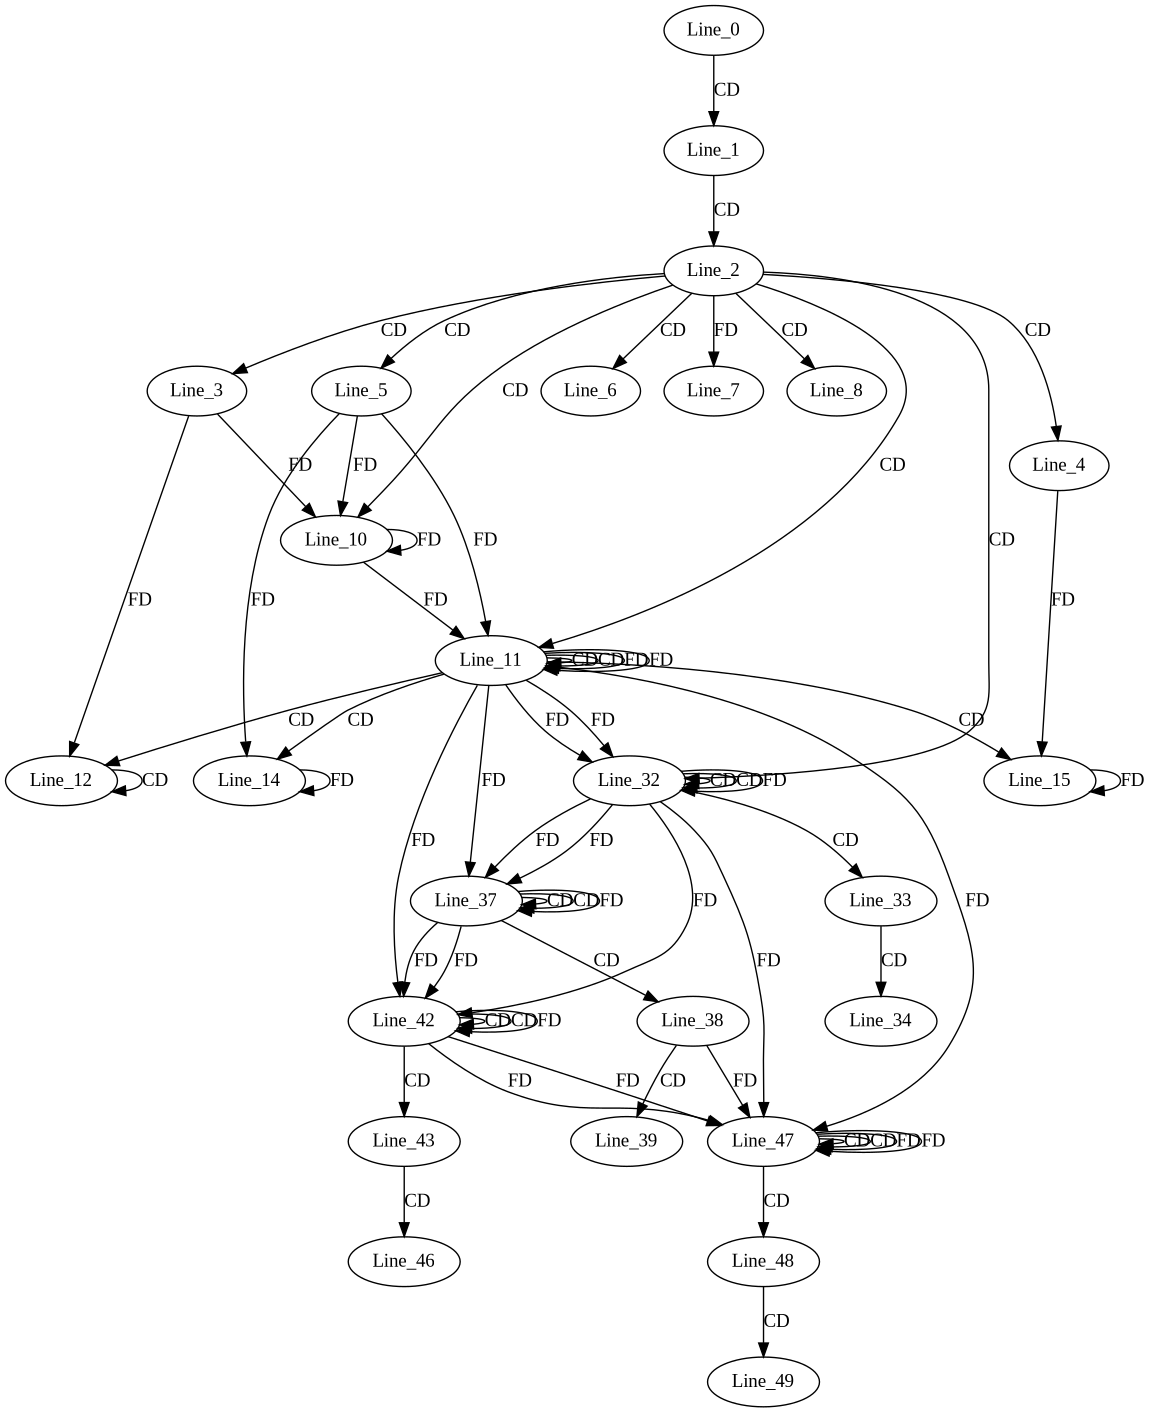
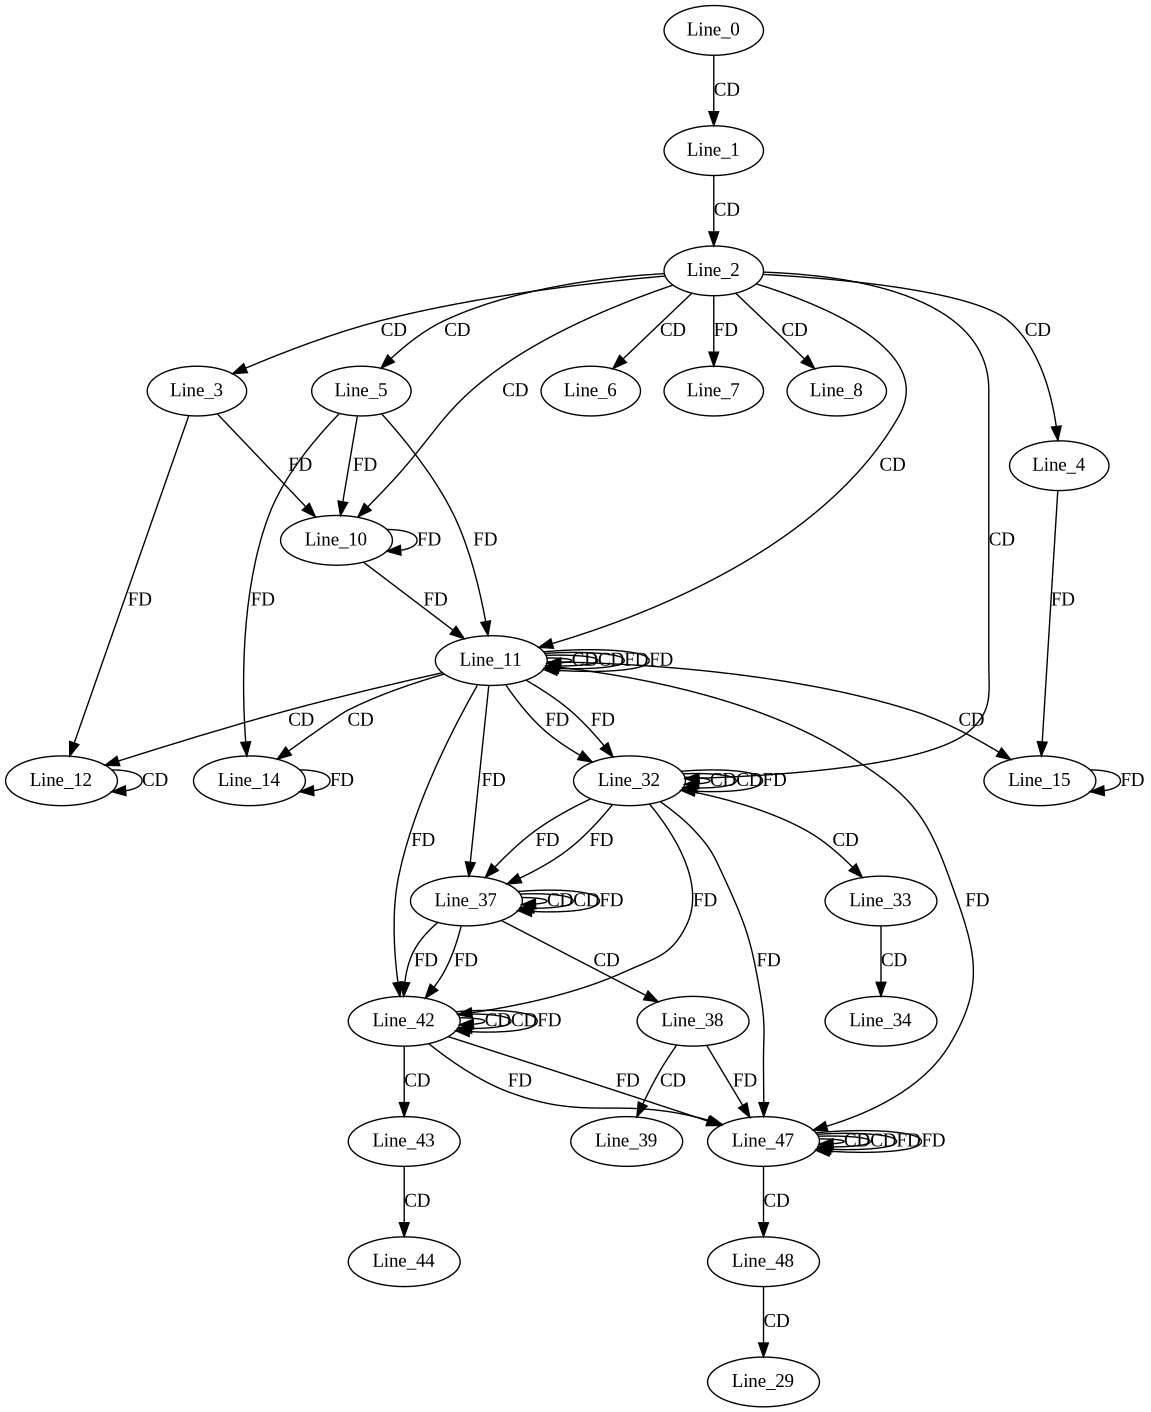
node "Line_46": label "Line_46" -> "Line_44"
node "Line_49": label "Line_49" -> "Line_29"
